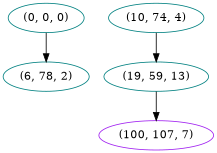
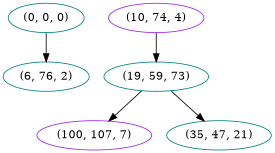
node "(10, 74, 4)": color teal -> purple
node "(6, 78, 2)": label "(6, 78, 2)" -> "(6, 76, 2)"
node "(19, 59, 13)": label "(19, 59, 13)" -> "(19, 59, 73)"
node "(35, 47, 21)": added
